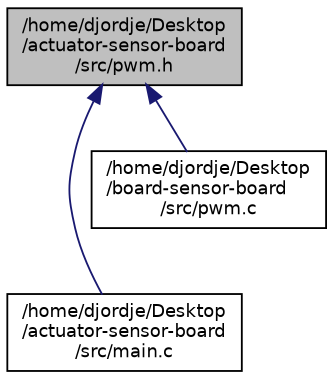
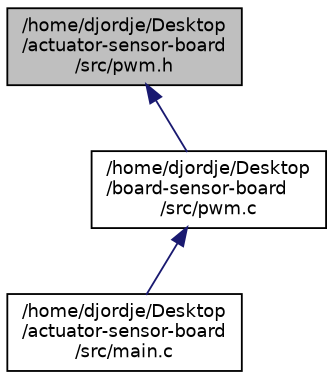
edge "/home/djordje/Desktop /actuator-sensor-board /src/main.c" -> "/home/djordje/Desktop /actuator-sensor-board /src/pwm.h": now "/home/djordje/Desktop /actuator-sensor-board /src/main.c" -> "/home/djordje/Desktop /board-sensor-board /src/pwm.c"
